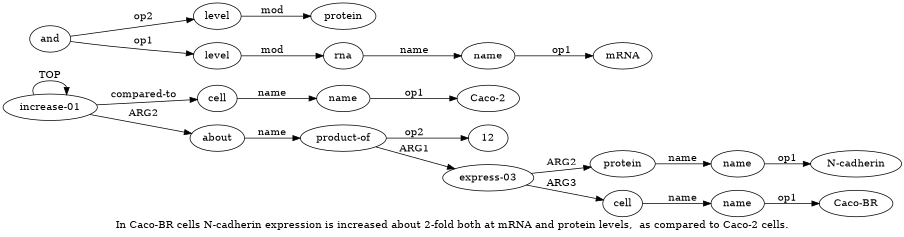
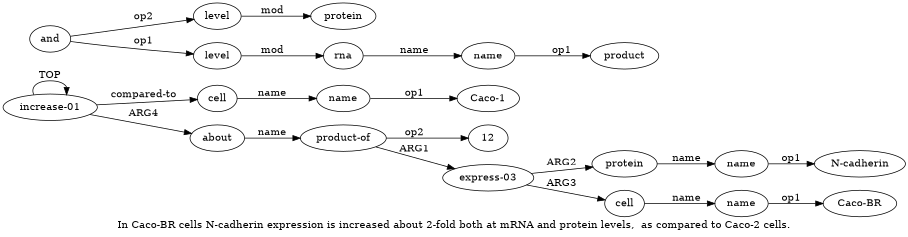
node "mRNA": label "mRNA" -> "product"
node "Caco-2": label "Caco-2" -> "Caco-1"
edge "increase-01" -> "about": label "ARG2" -> "ARG4"
